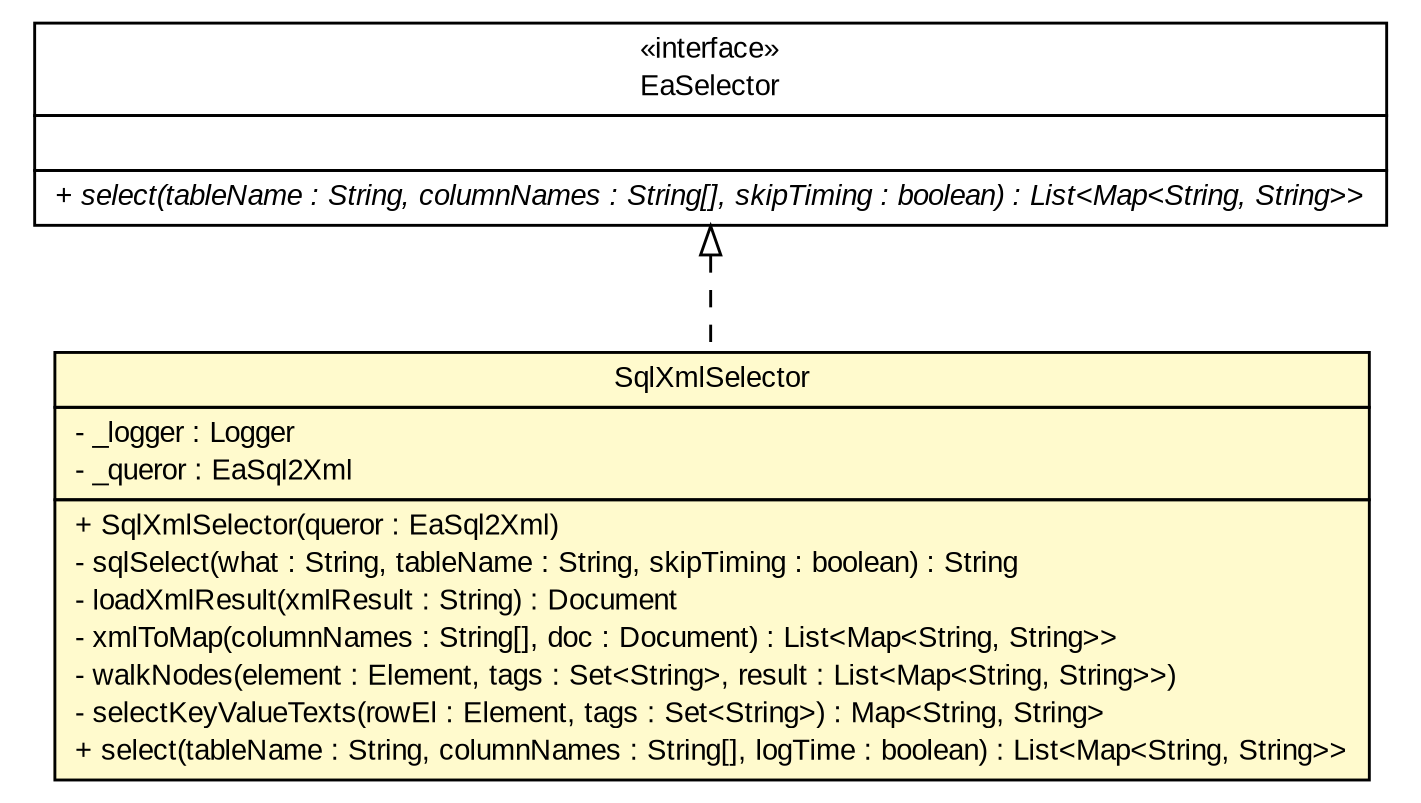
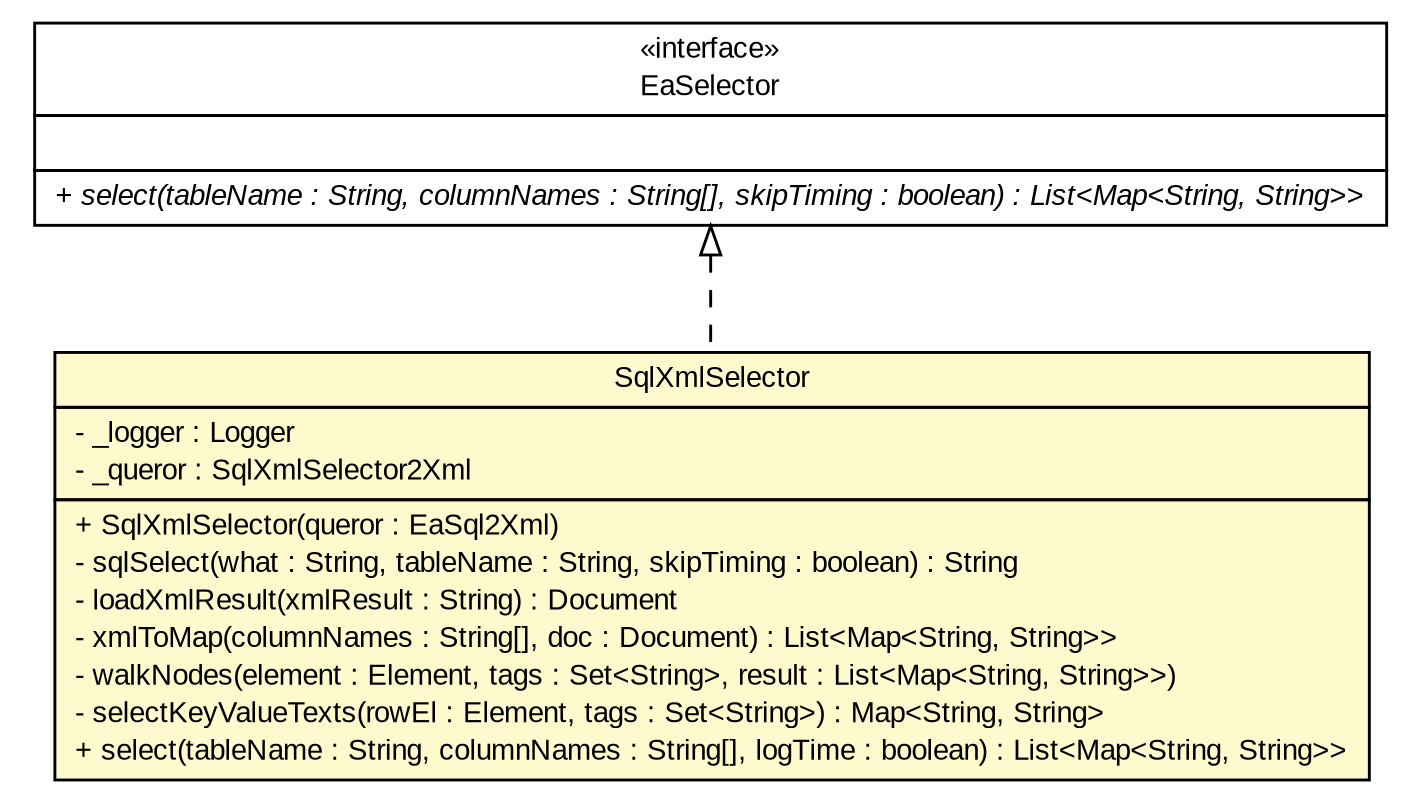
node "SqlXmlSelector": text "- _queror : EaSql2Xml" -> "- _queror : SqlXmlSelector2Xml"
